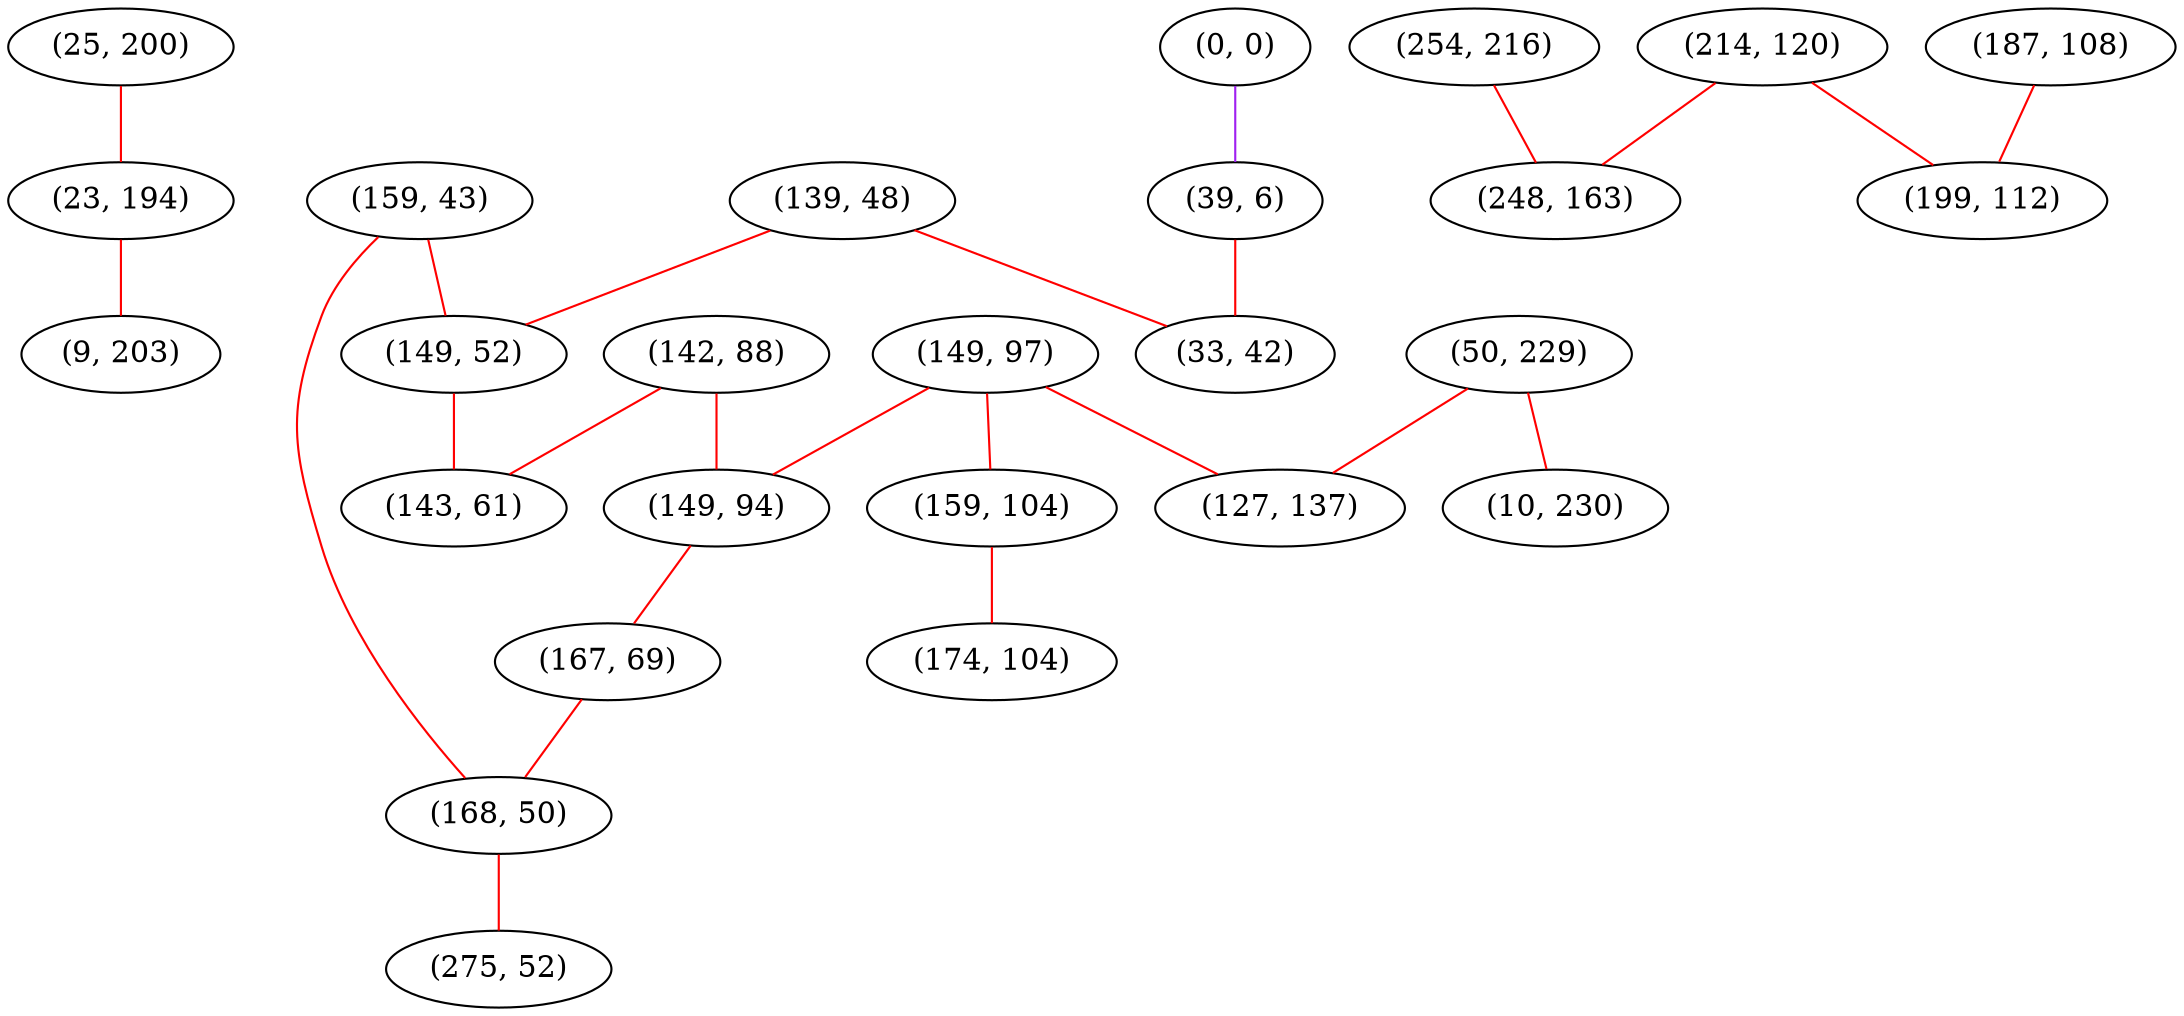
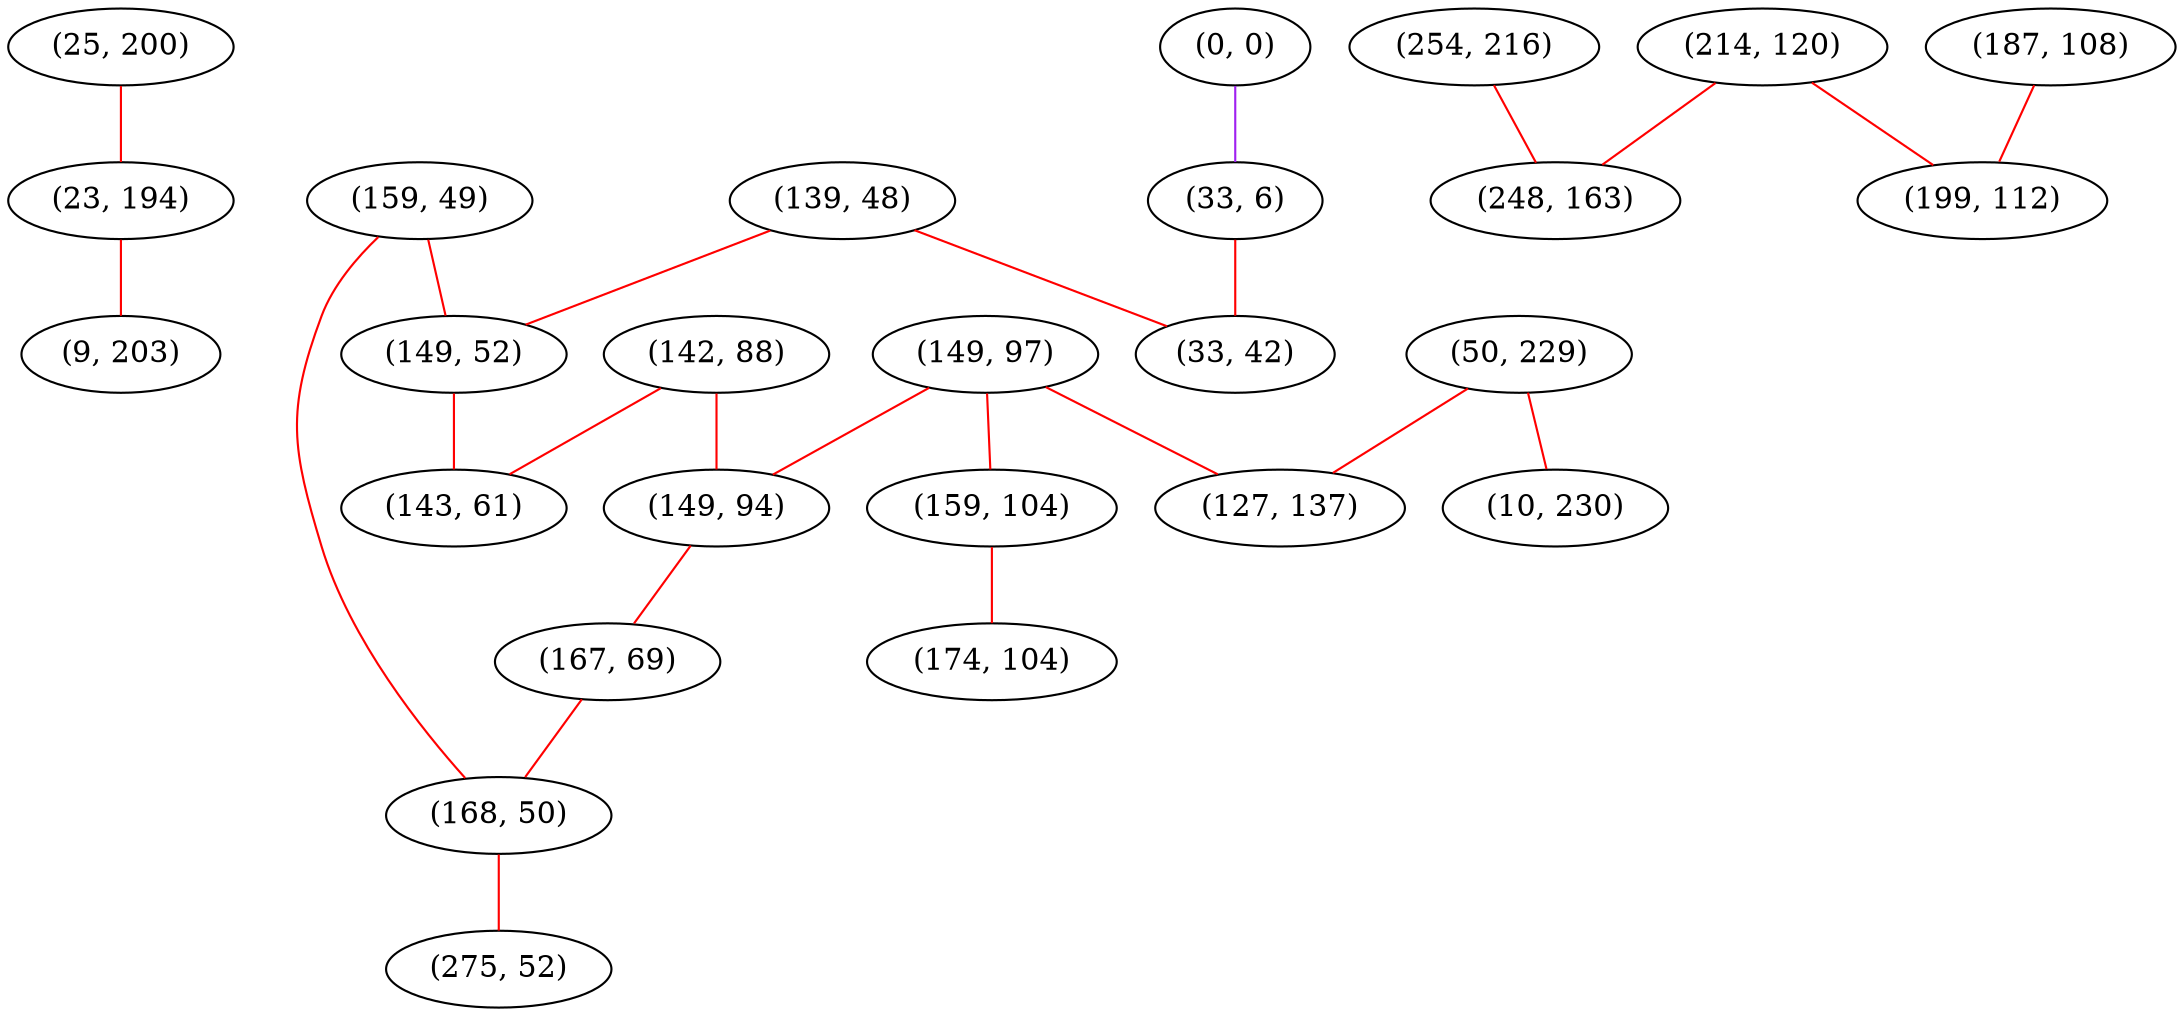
node "(159, 43)": label "(159, 43)" -> "(159, 49)"
node "(39, 6)": label "(39, 6)" -> "(33, 6)"
